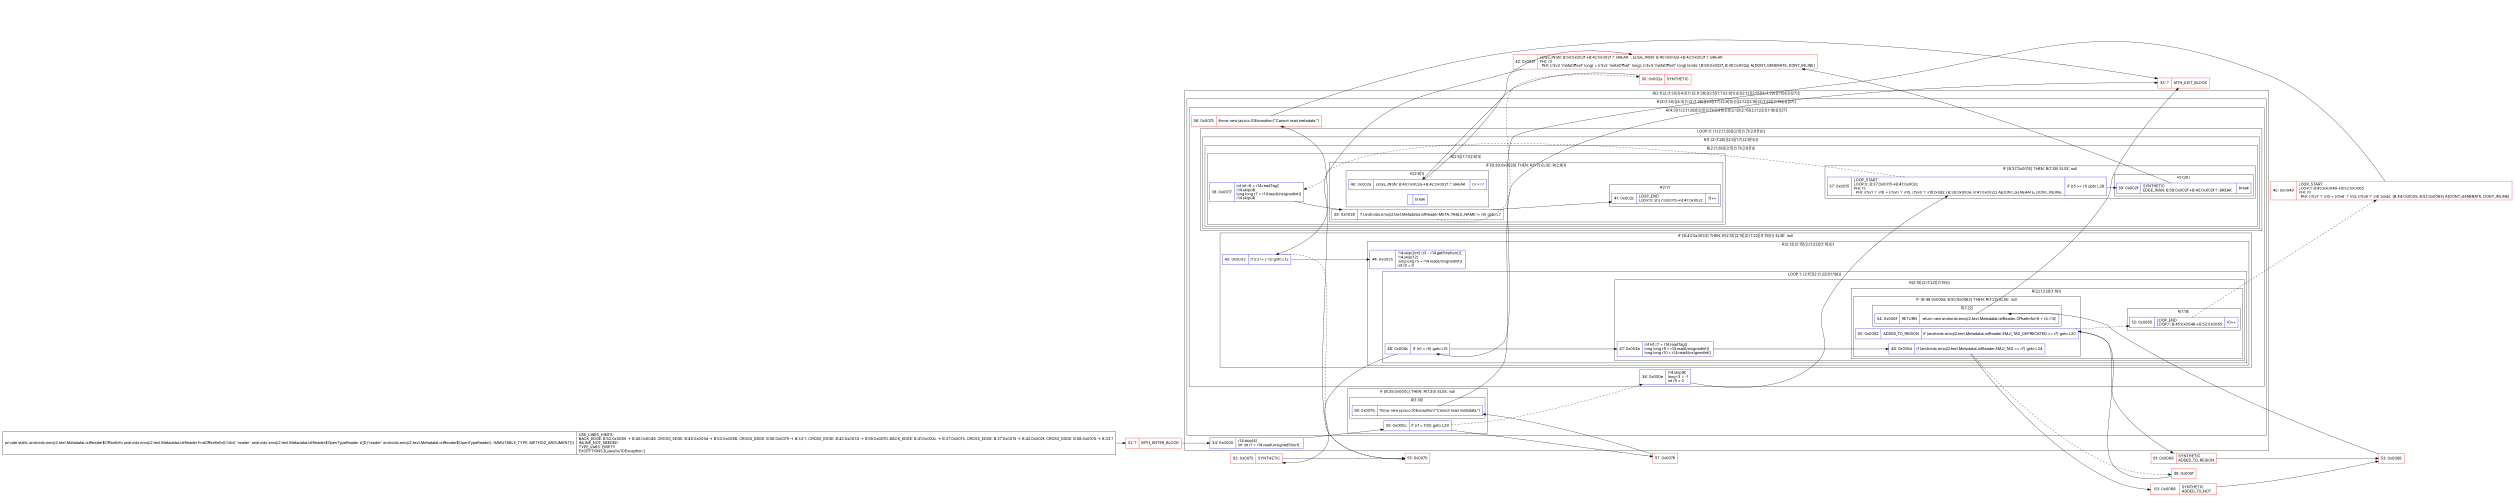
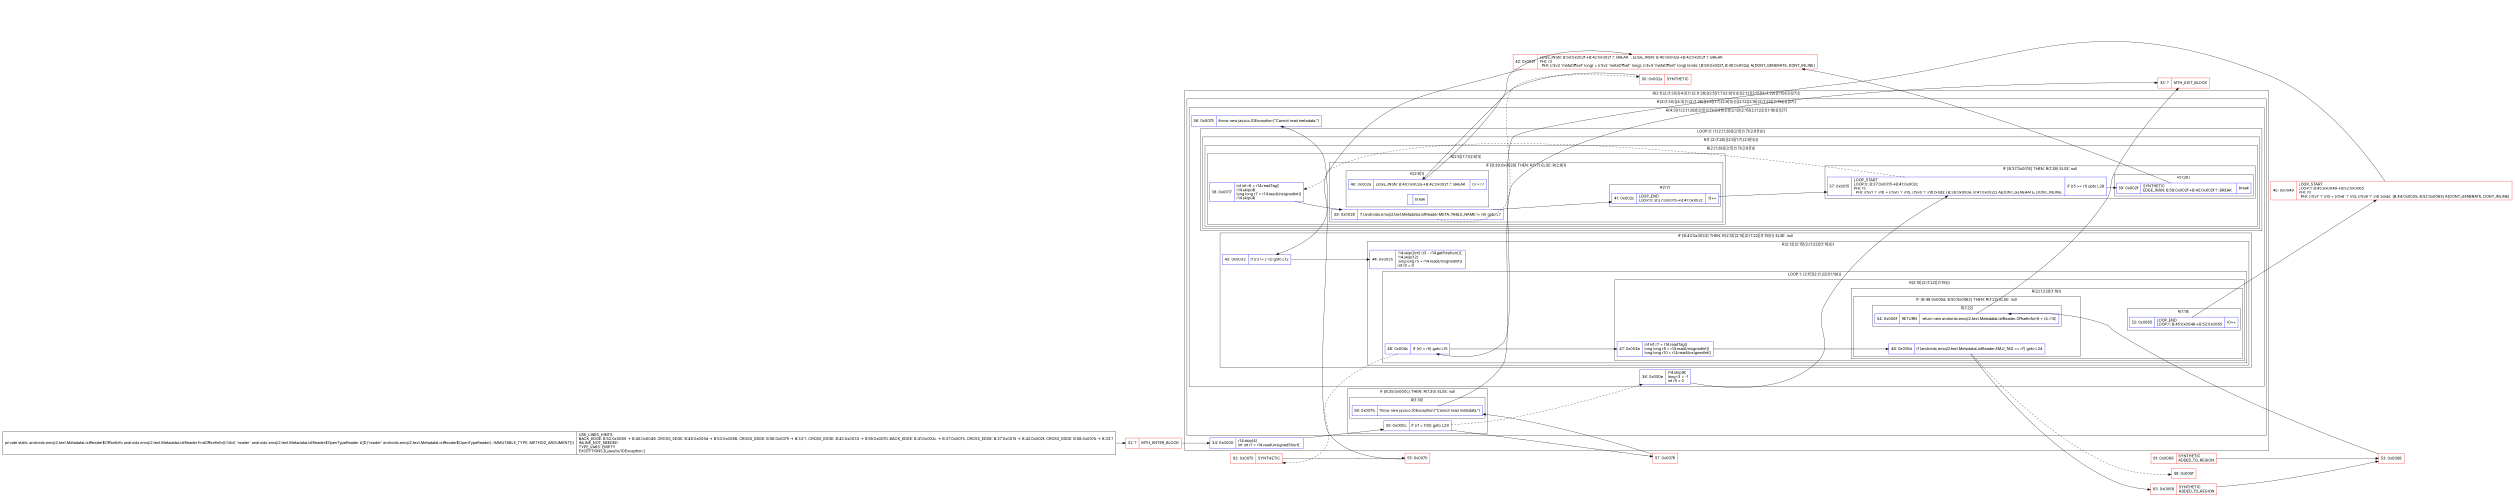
edge "56: 0x0075" -> "33: ?": removed
node "56: 0x0075": color red -> blue
edge "41: 0x002c" -> "37: 0x0015": added
edge "52: 0x0065" -> "45: 0x0049": style dashed -> solid
node "50: 0x0062": removed
edge "43: 0x0033" -> "55: 0x0070": removed
edge "46: 0x004c" -> "62: 0x0070": style solid -> dashed
node "63: 0x0068": text "ADDED_TO_NOT" -> "ADDED_TO_REGION"
